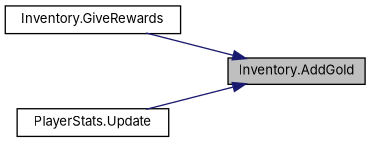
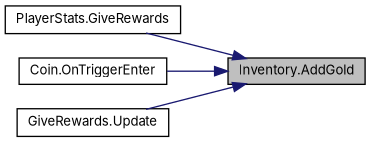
node "Inventory.GiveRewards": label "Inventory.GiveRewards" -> "PlayerStats.GiveRewards"
node "Coin.OnTriggerEnter": added
node "PlayerStats.Update": label "PlayerStats.Update" -> "GiveRewards.Update"
